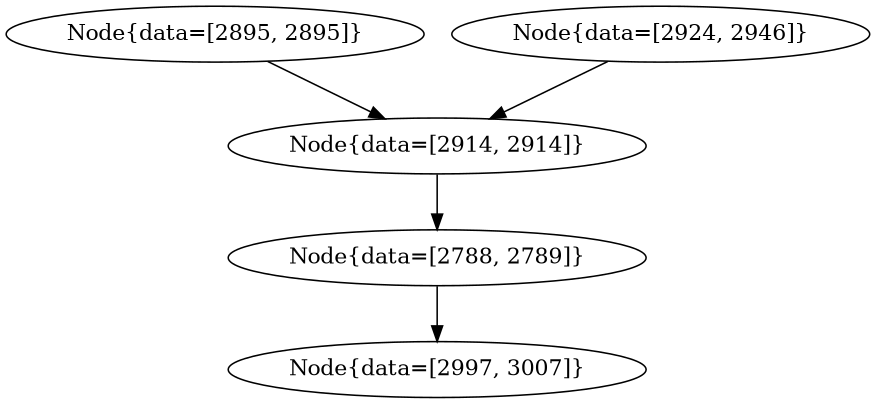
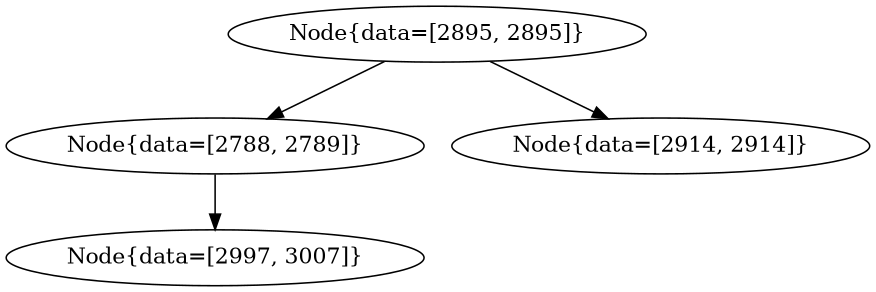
node "Node{data=[2924, 2946]}": removed
edge "Node{data=[2914, 2914]}" -> "Node{data=[2788, 2789]}": now "Node{data=[2895, 2895]}" -> "Node{data=[2788, 2789]}"
